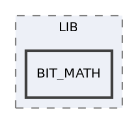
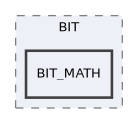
cluster "LIB": label "LIB" -> "BIT"
